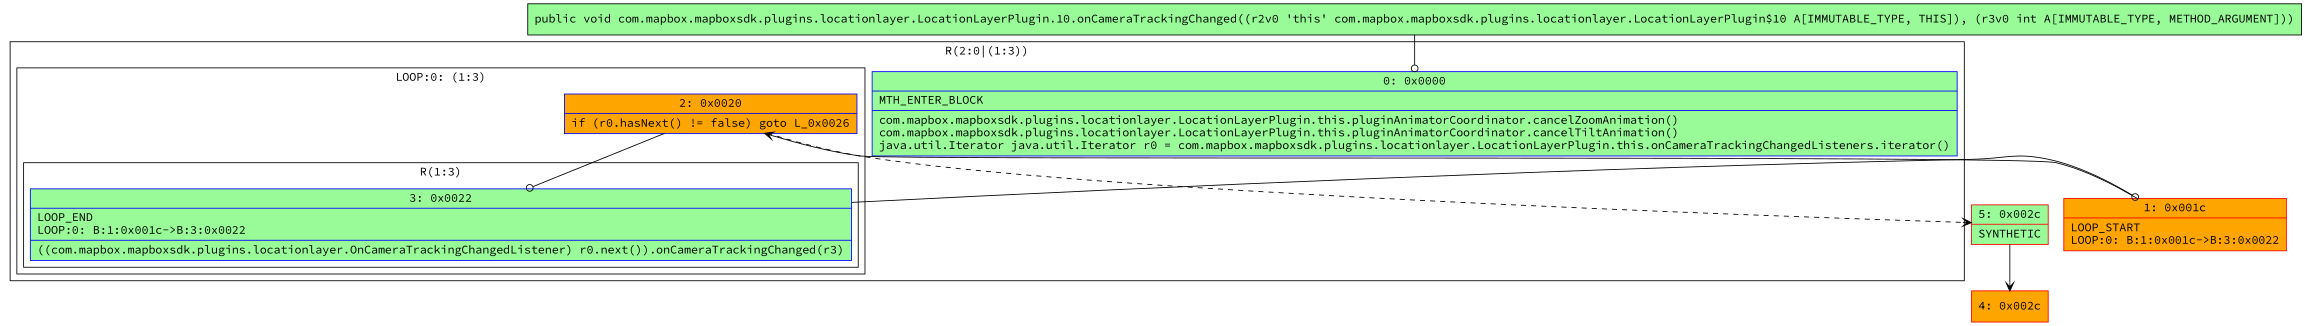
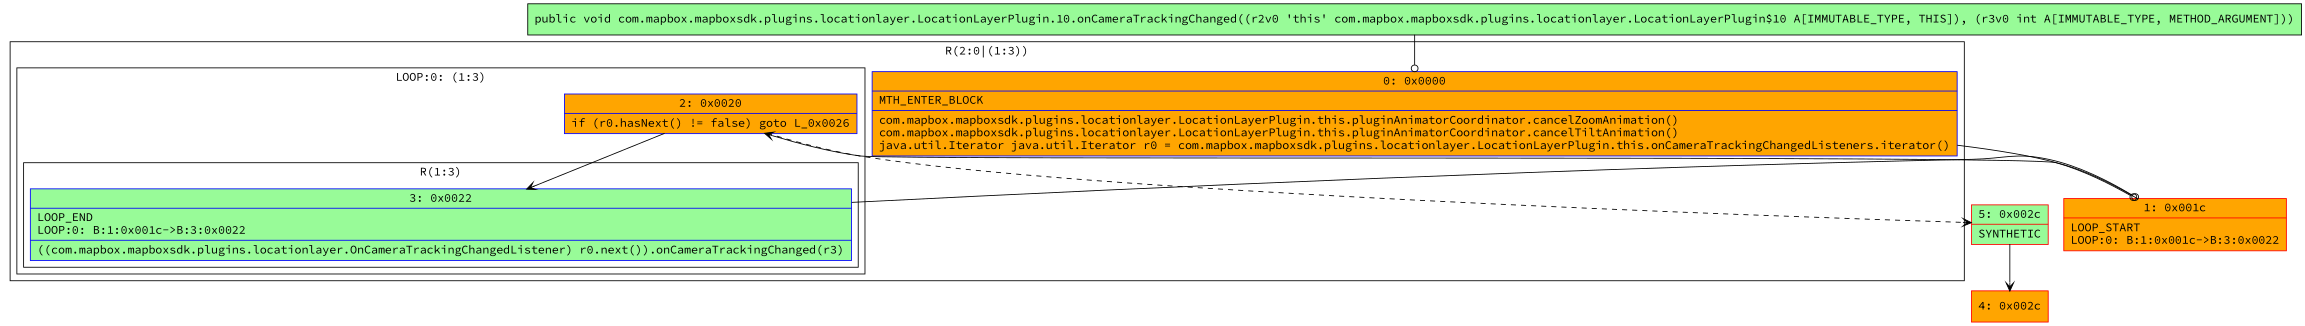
node "0: 0x0000": fillcolor palegreen -> orange
edge "0: 0x0000" -> "1: 0x001c": added
edge "2: 0x0020" -> "3: 0x0022": arrowhead odot -> vee
